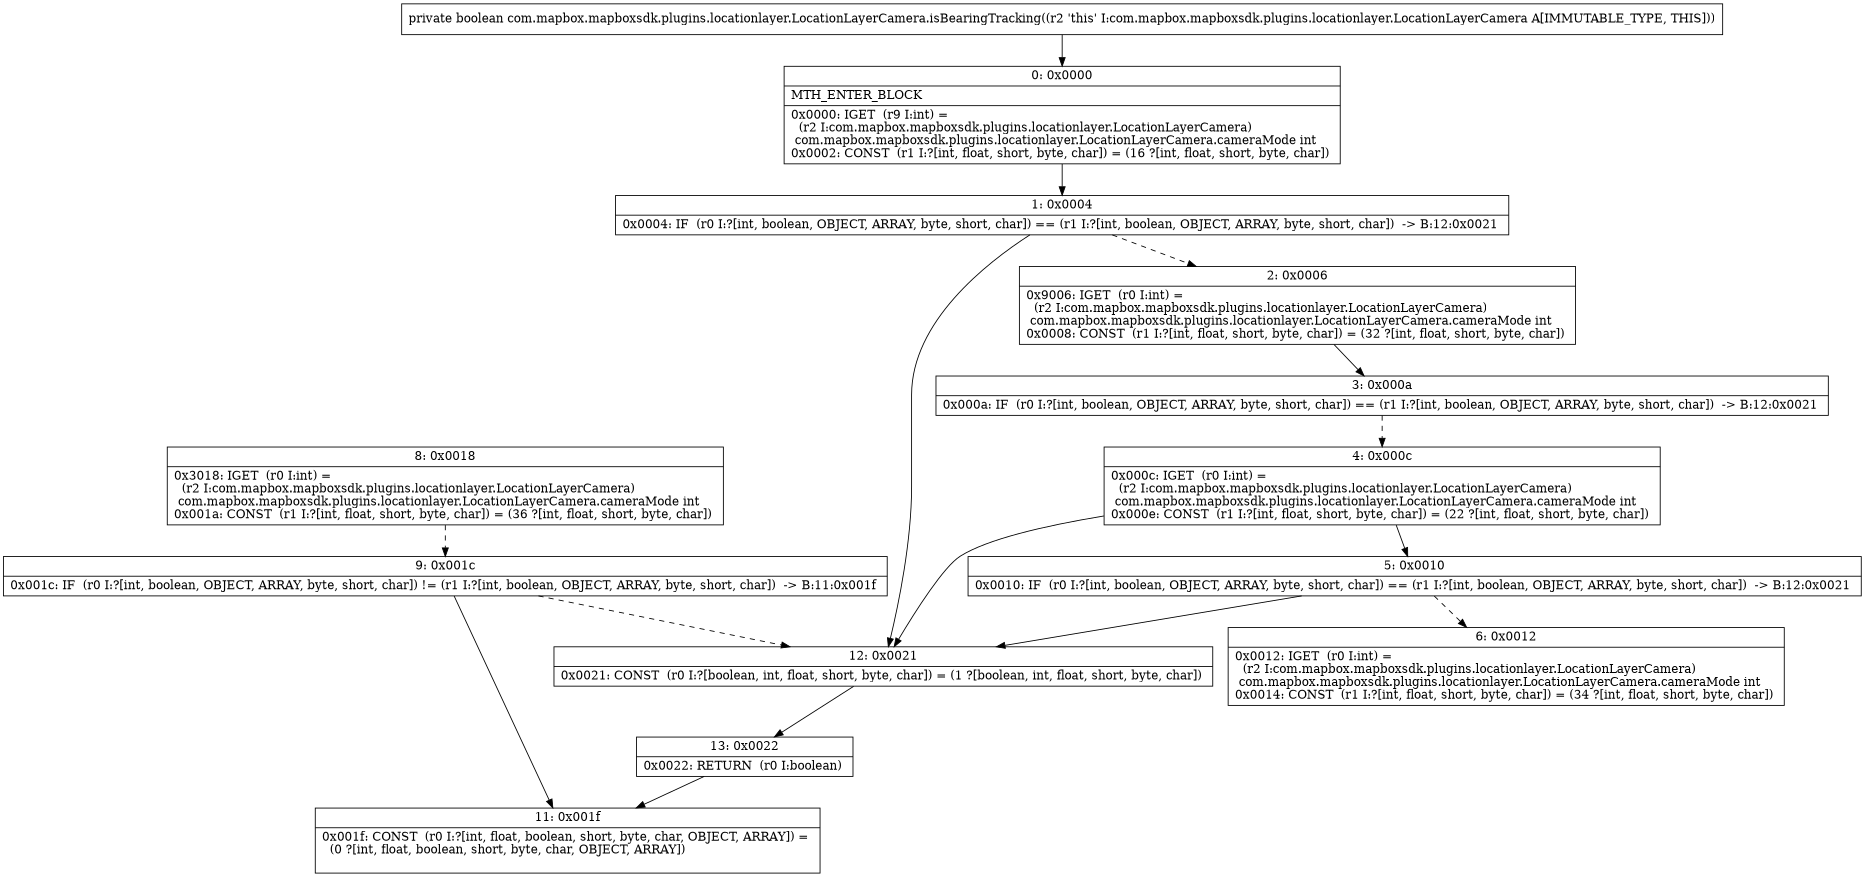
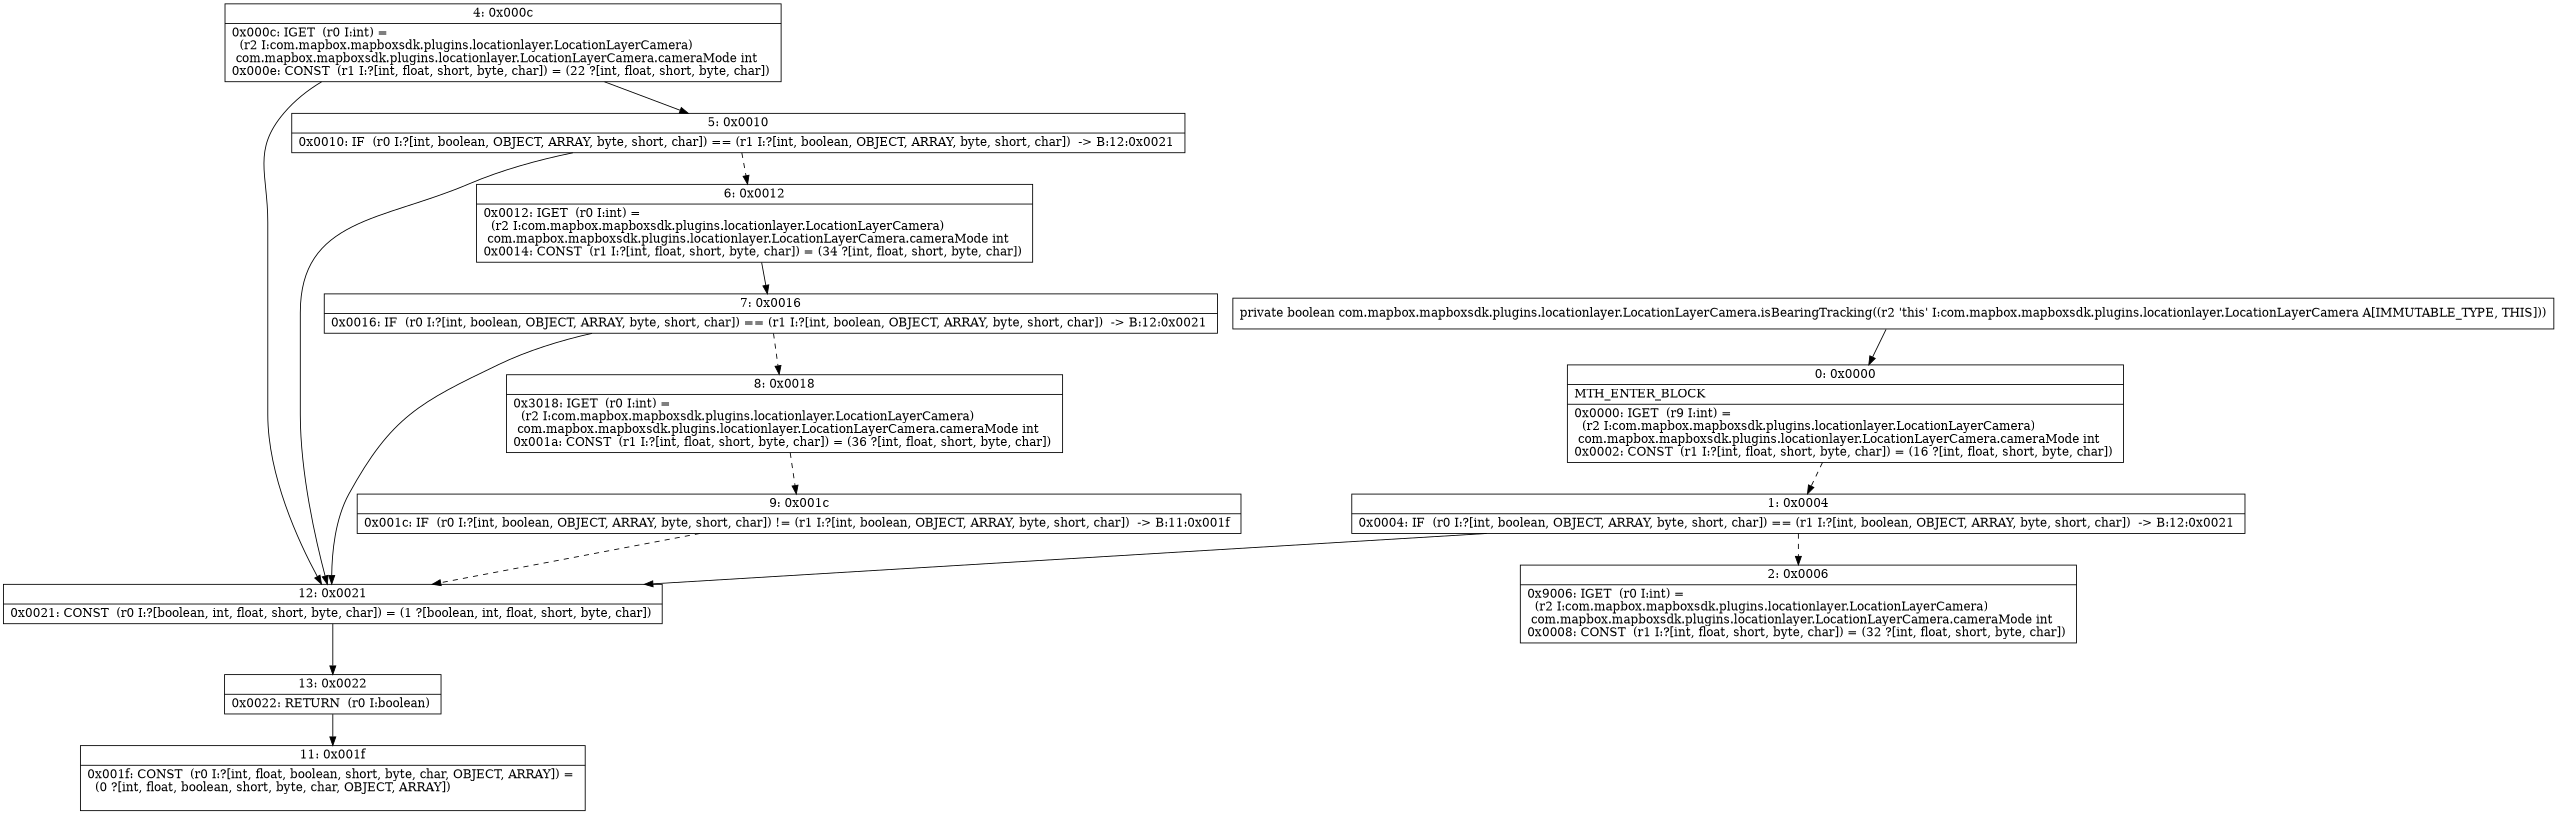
edge "0: 0x0000" -> "1: 0x0004": style solid -> dashed
node "7: 0x0016": added
node "3: 0x000a": removed
edge "9: 0x001c" -> "11: 0x001f": removed
